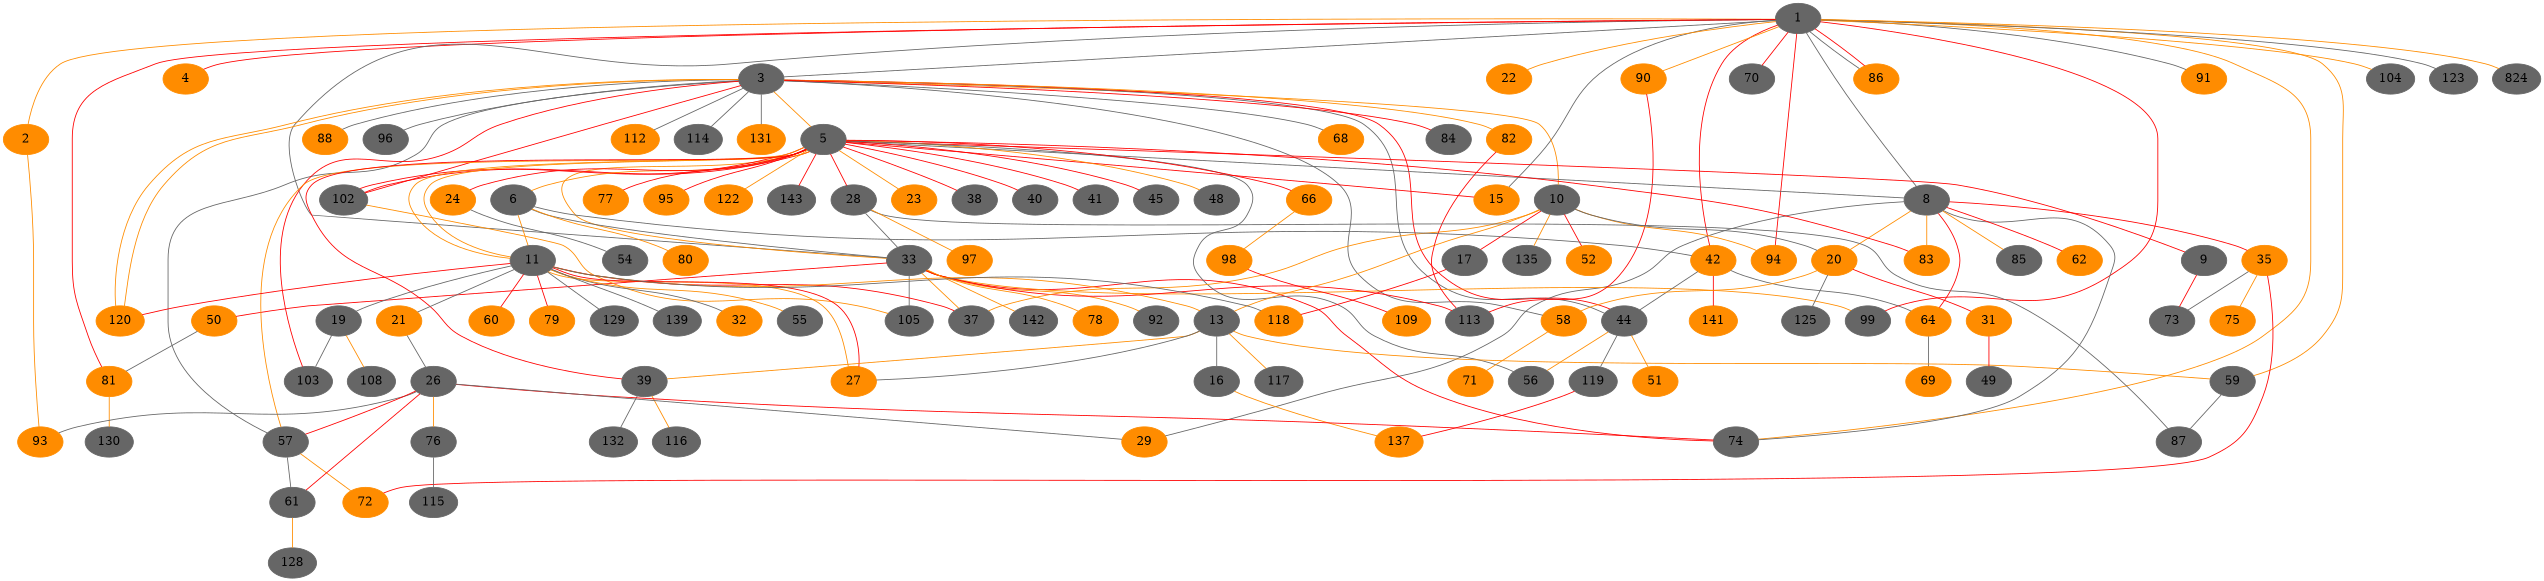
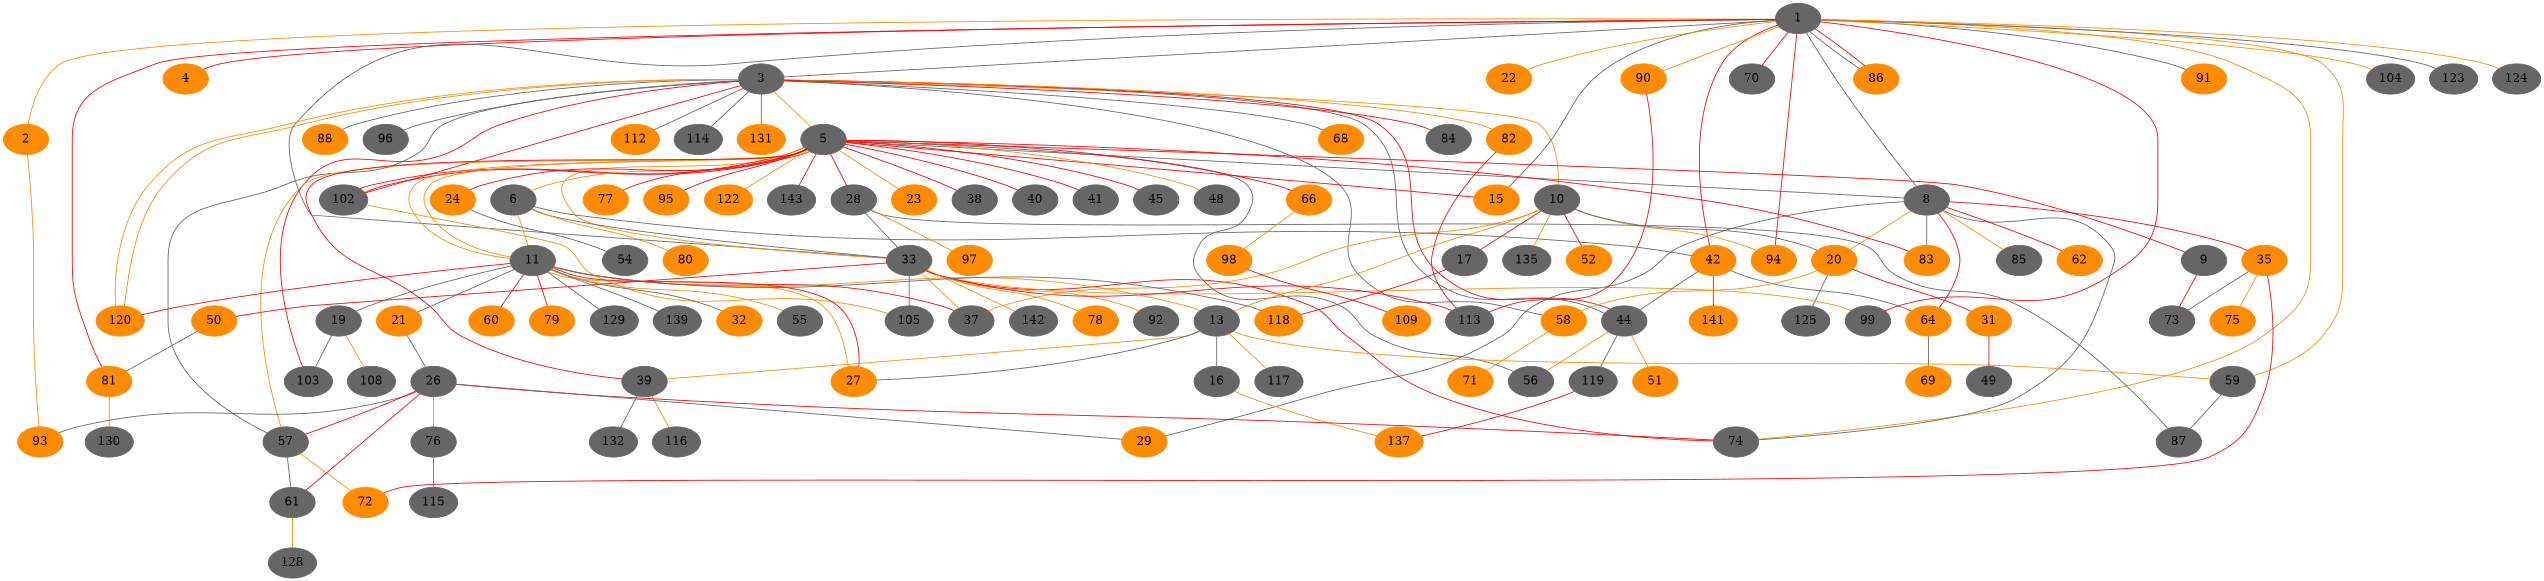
node "824": label "824" -> "124"
edge "8" -- "83": color darkorange -> gray40
